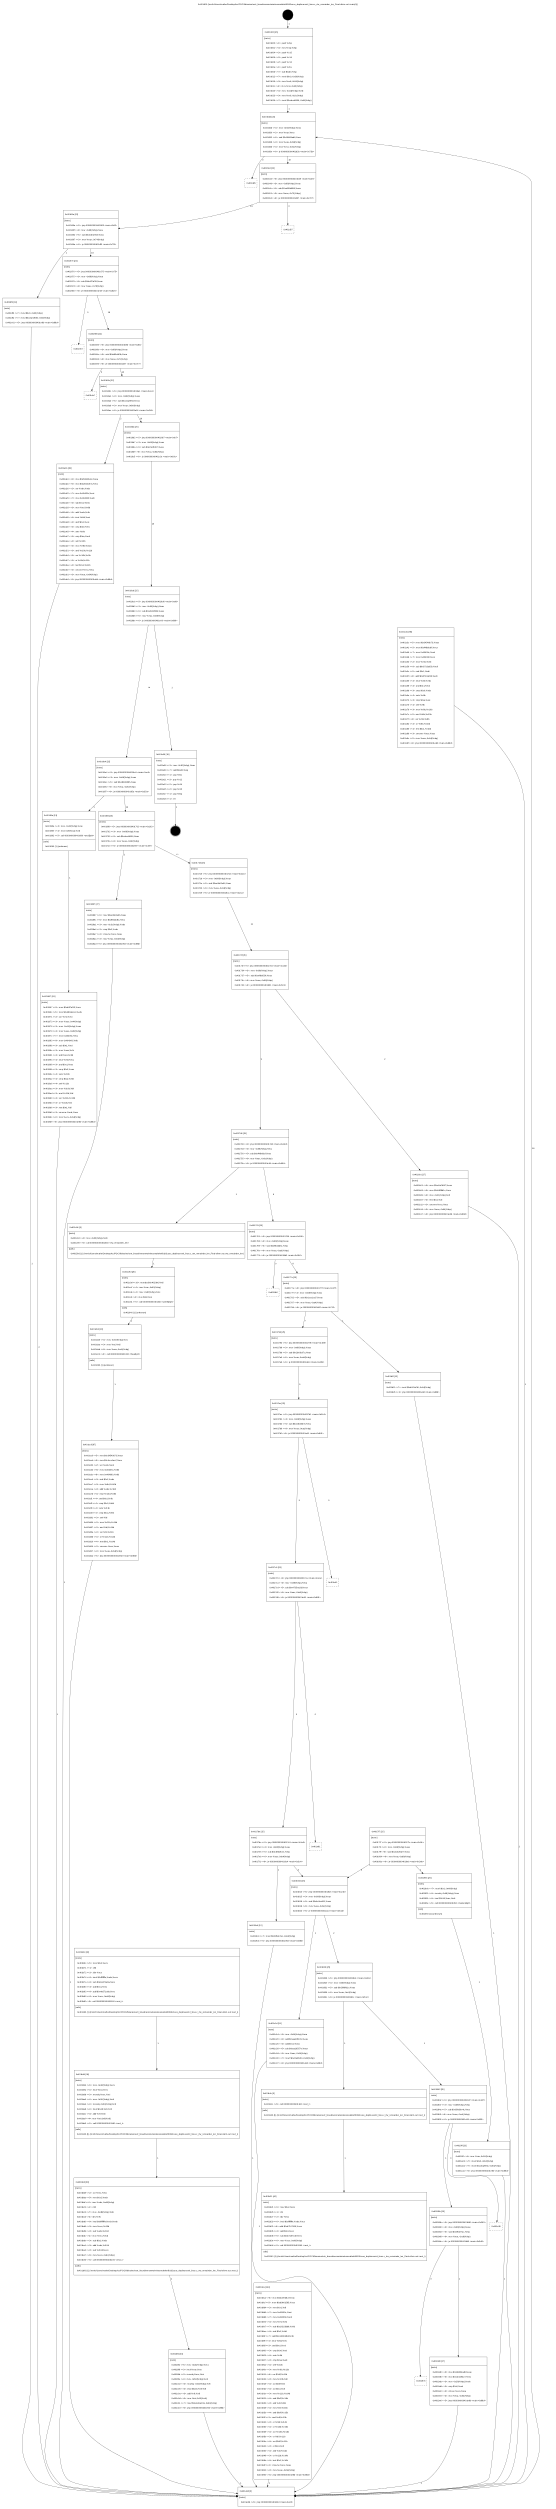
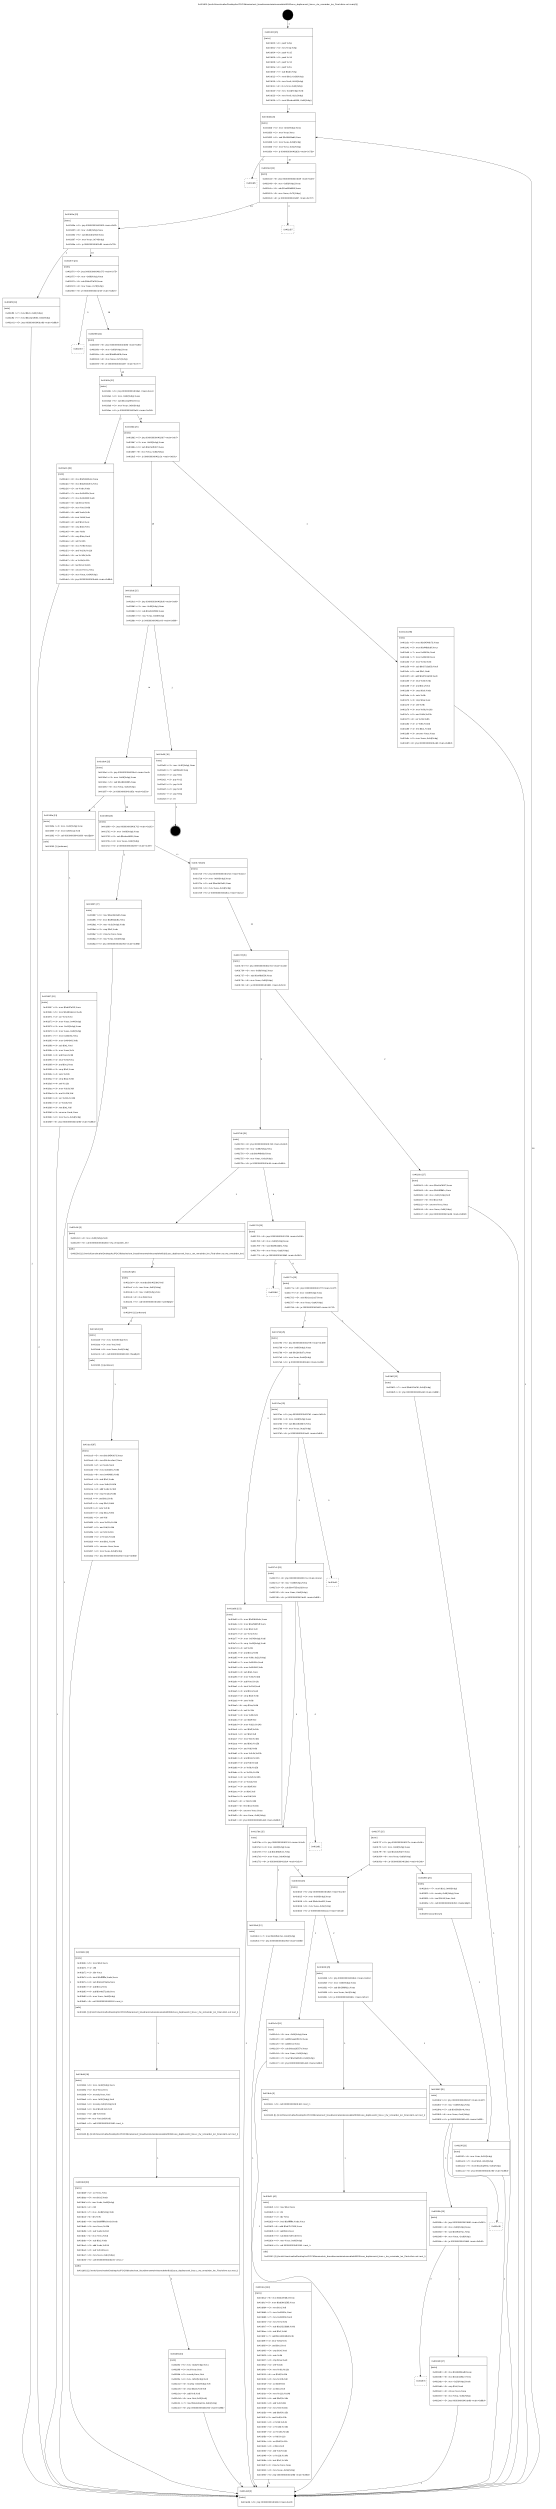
node "0x401de7": removed
edge "0x4016b2 [25]" -> "0x401c3c [88]": added, label "1"
node "0x401a69 [152]": added
